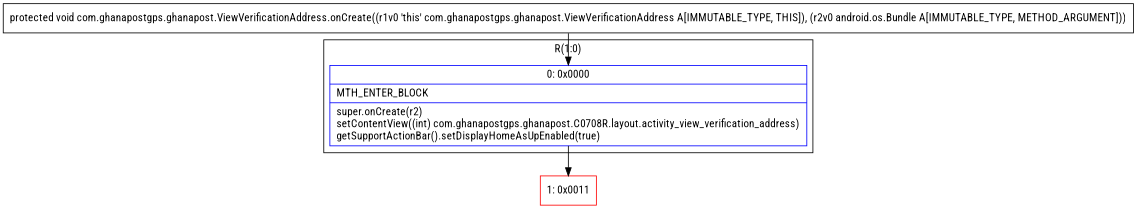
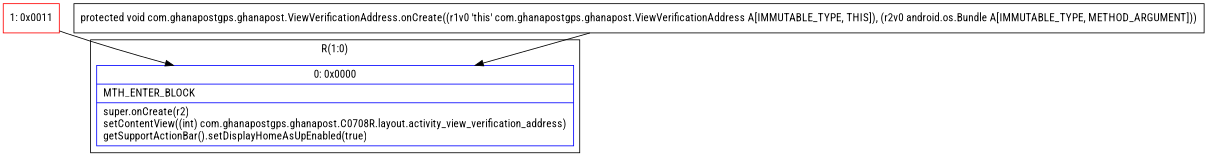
edge "0: 0x0000" -> "1: 0x0011": reversed
